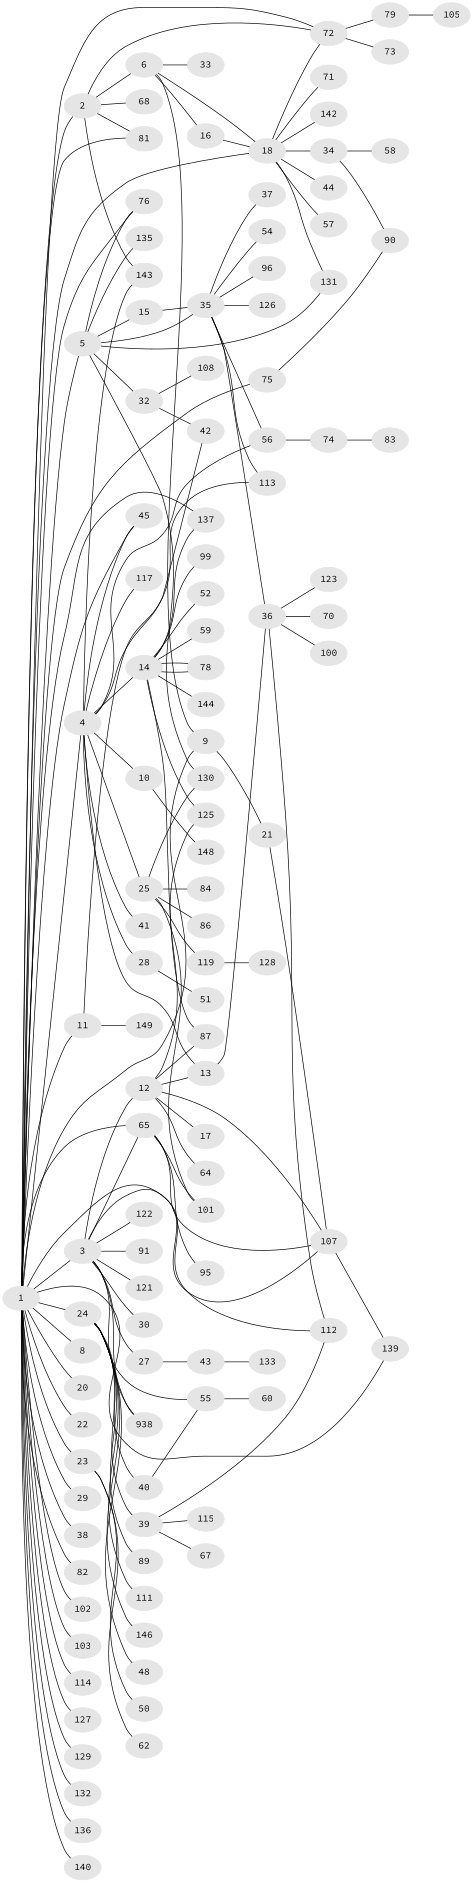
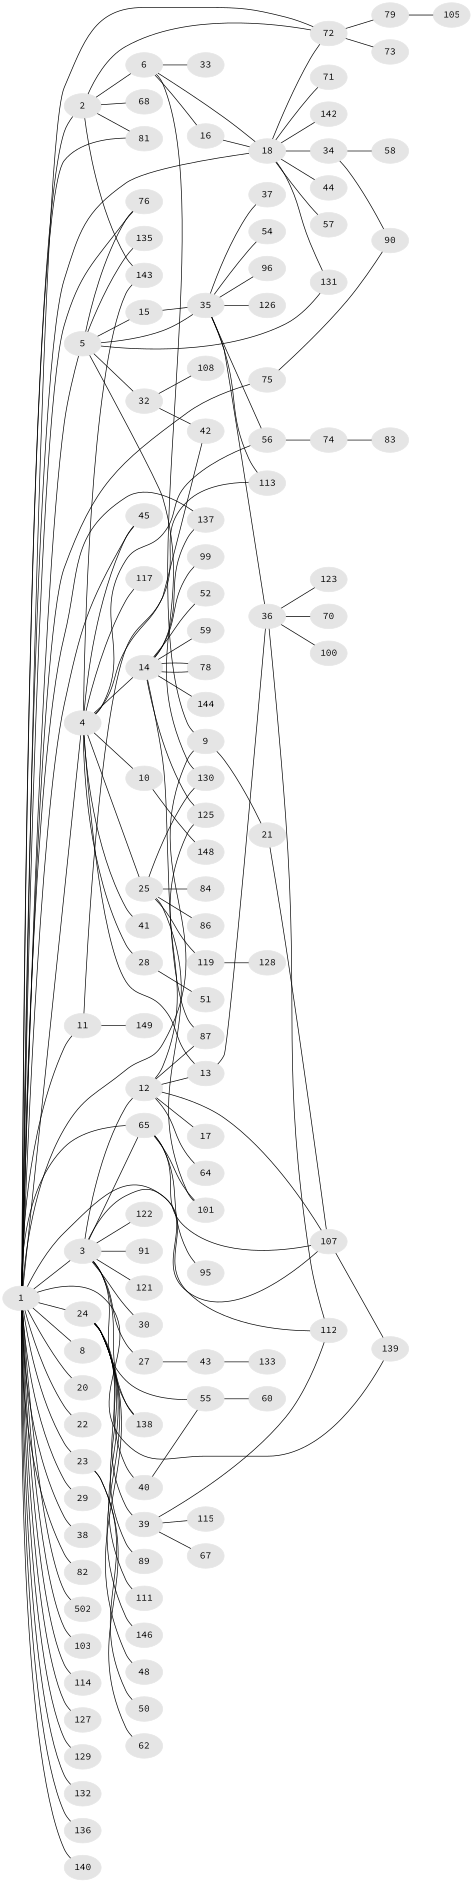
node "938": label "938" -> "138"
node "102": label "102" -> "502"
